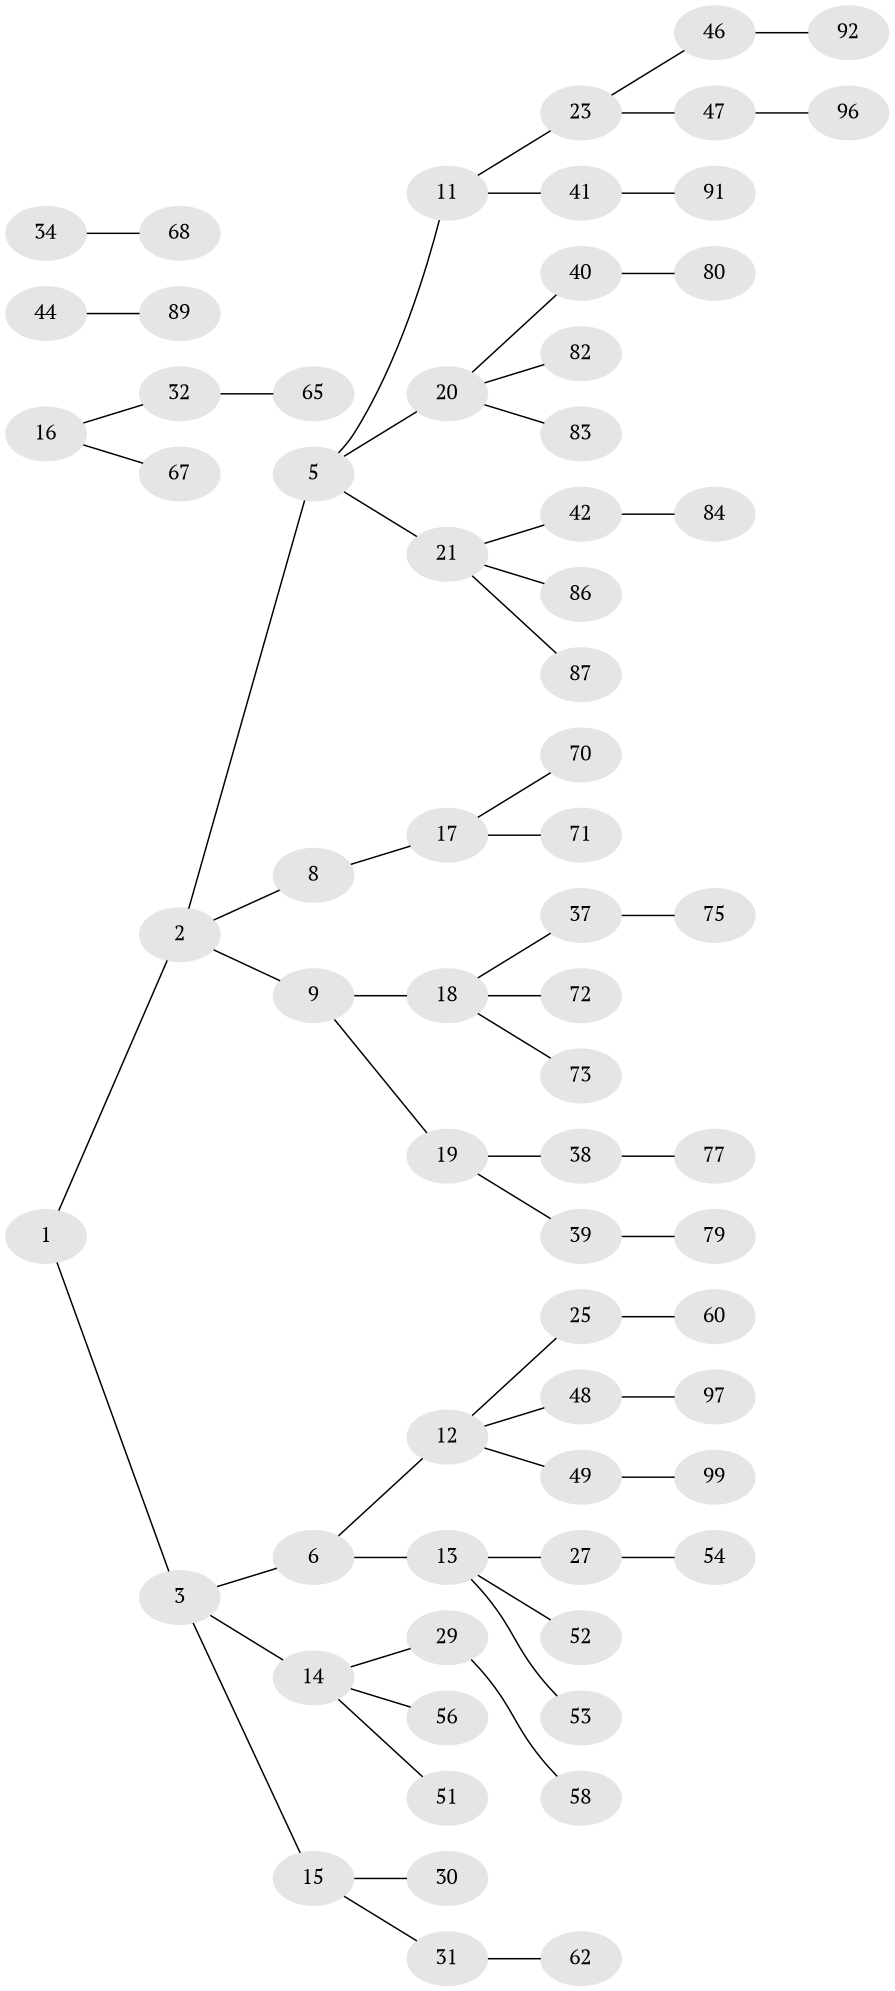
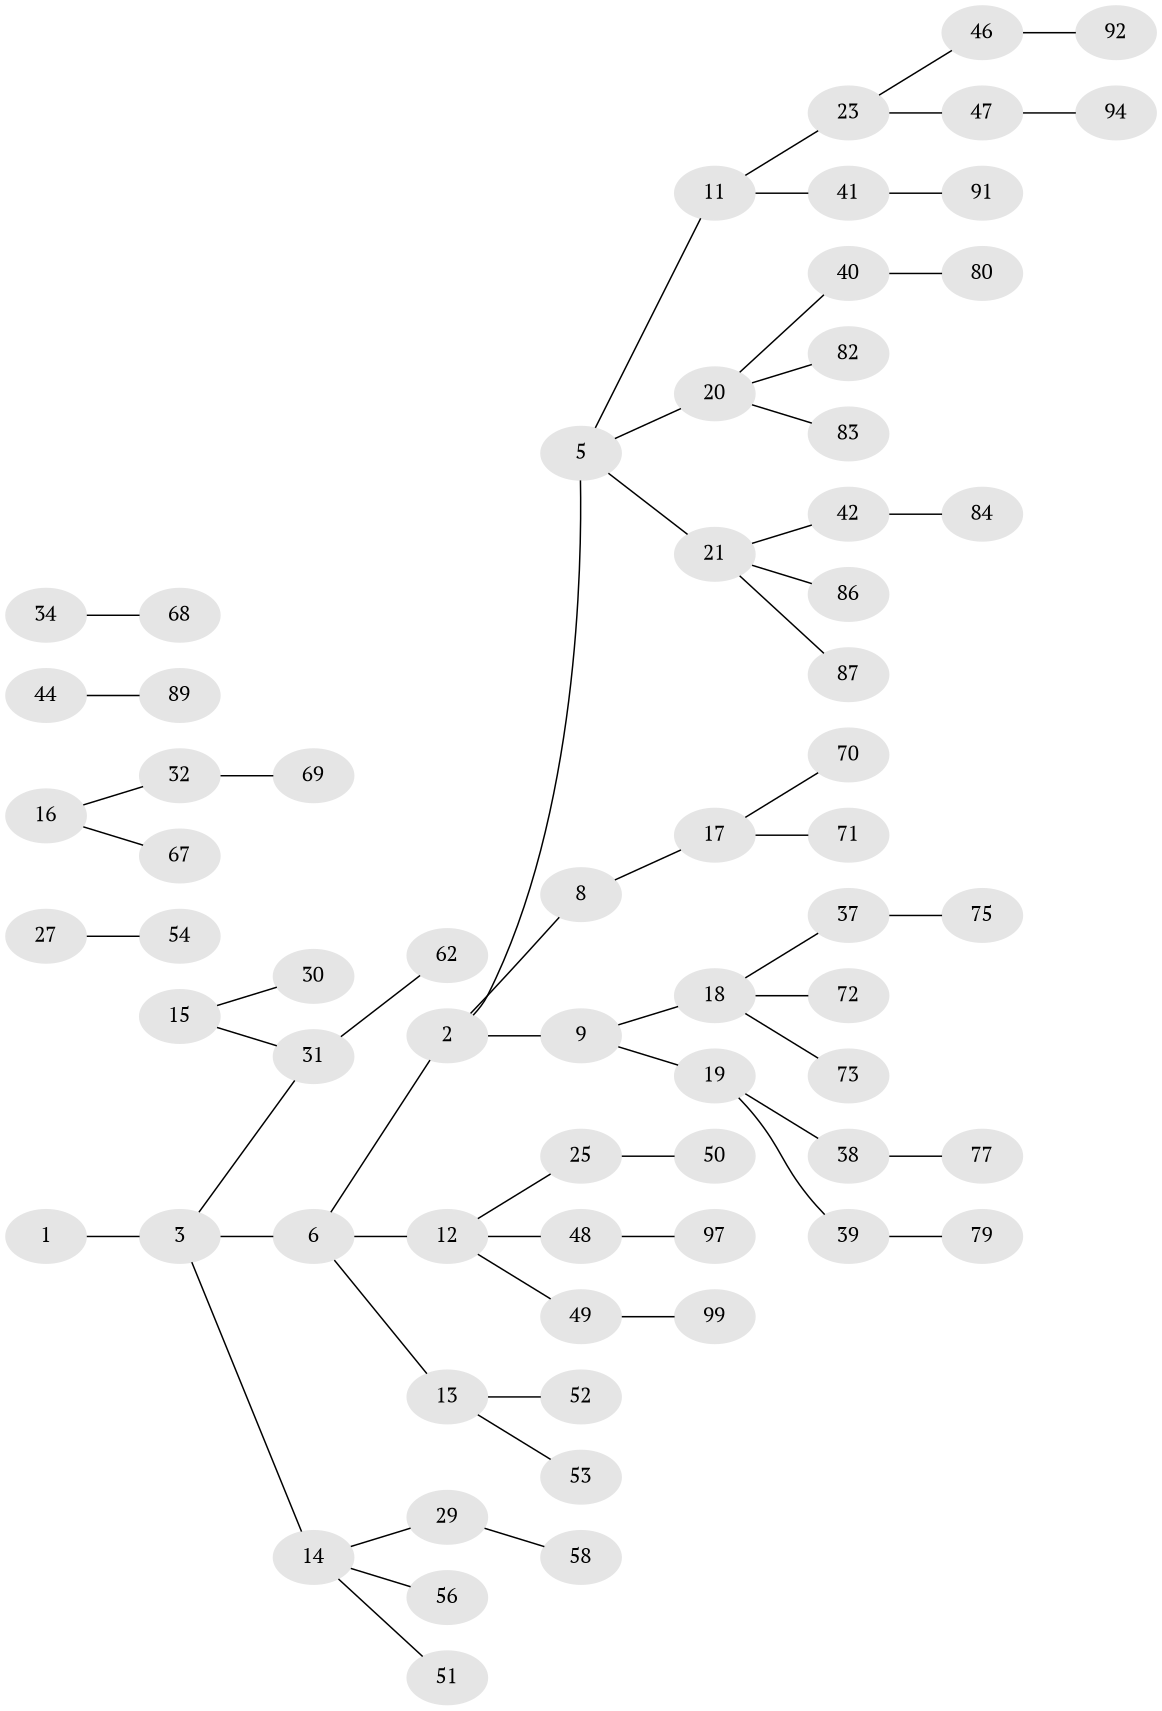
node "96": label "96" -> "94"
node "65": label "65" -> "69"
edge "2" -- "1": now "2" -- "6"
node "60": label "60" -> "50"
edge "13" -- "27": removed
edge "3" -- "15": now "3" -- "31"
